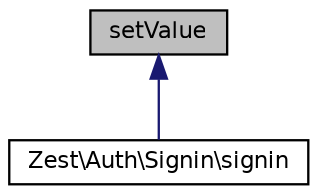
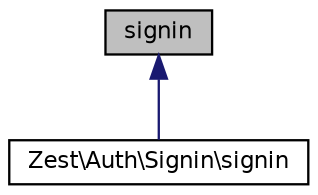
node "setValue": label "setValue" -> "signin"
